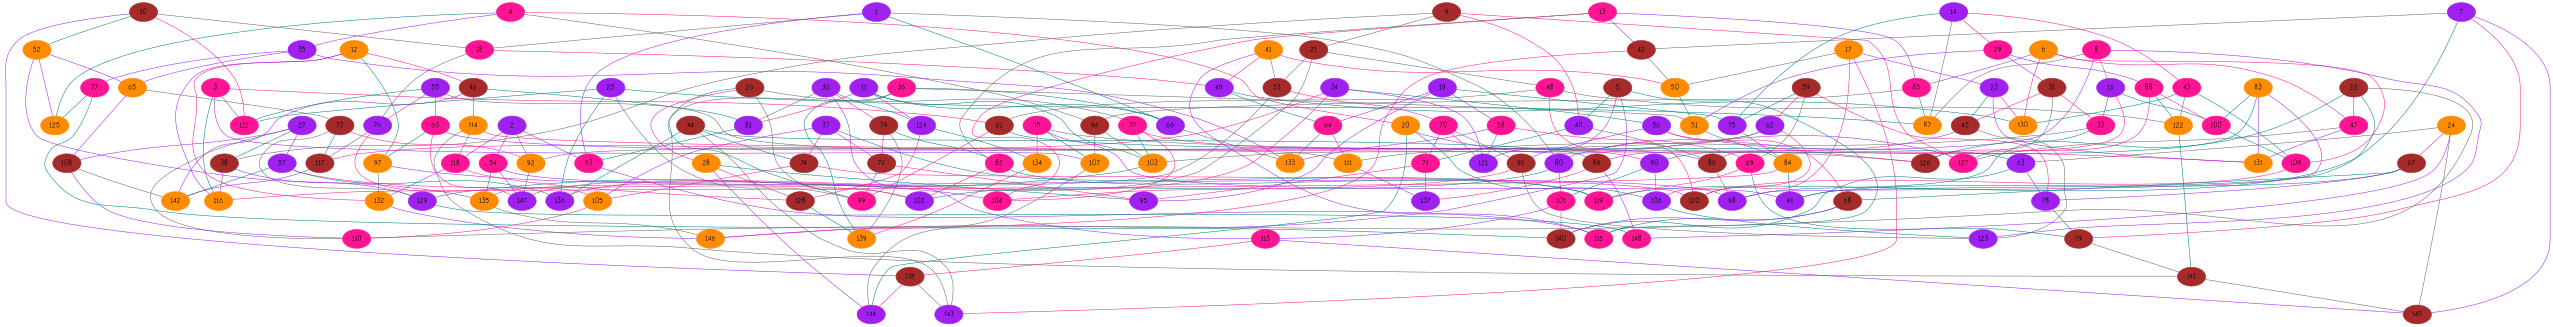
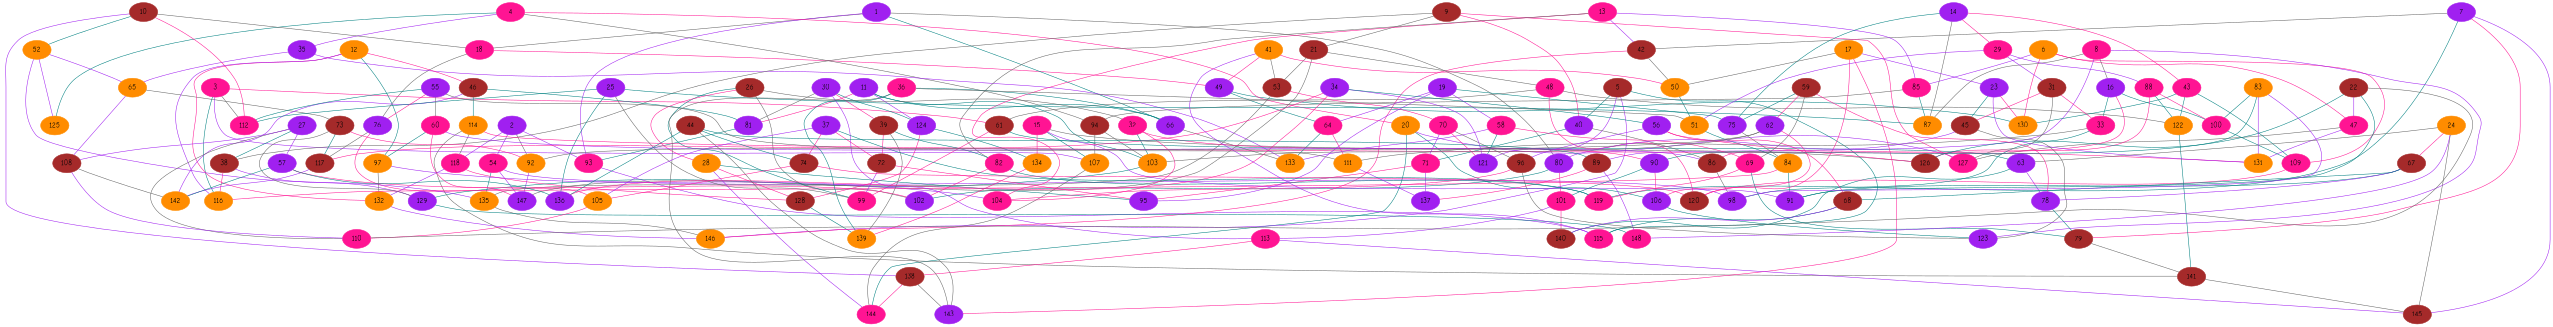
node "77": removed
node "144": fillcolor purple -> deeppink
